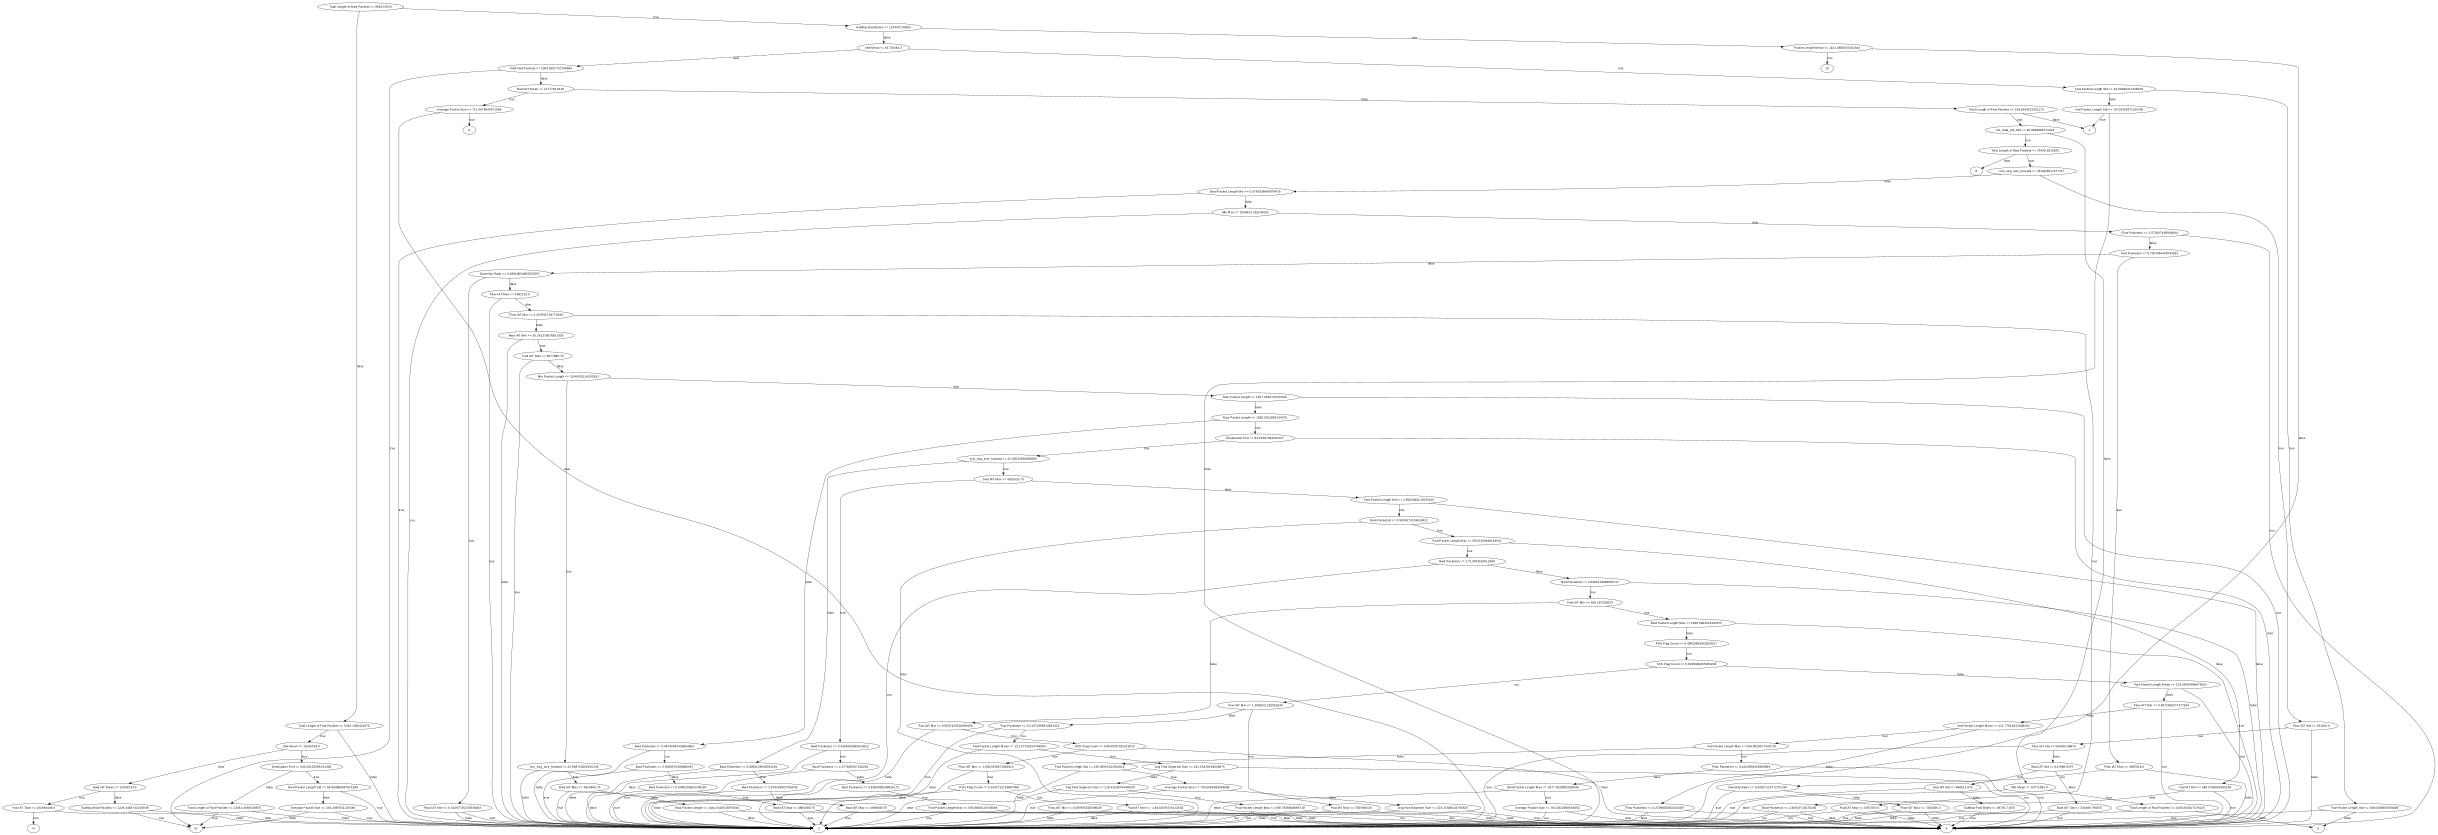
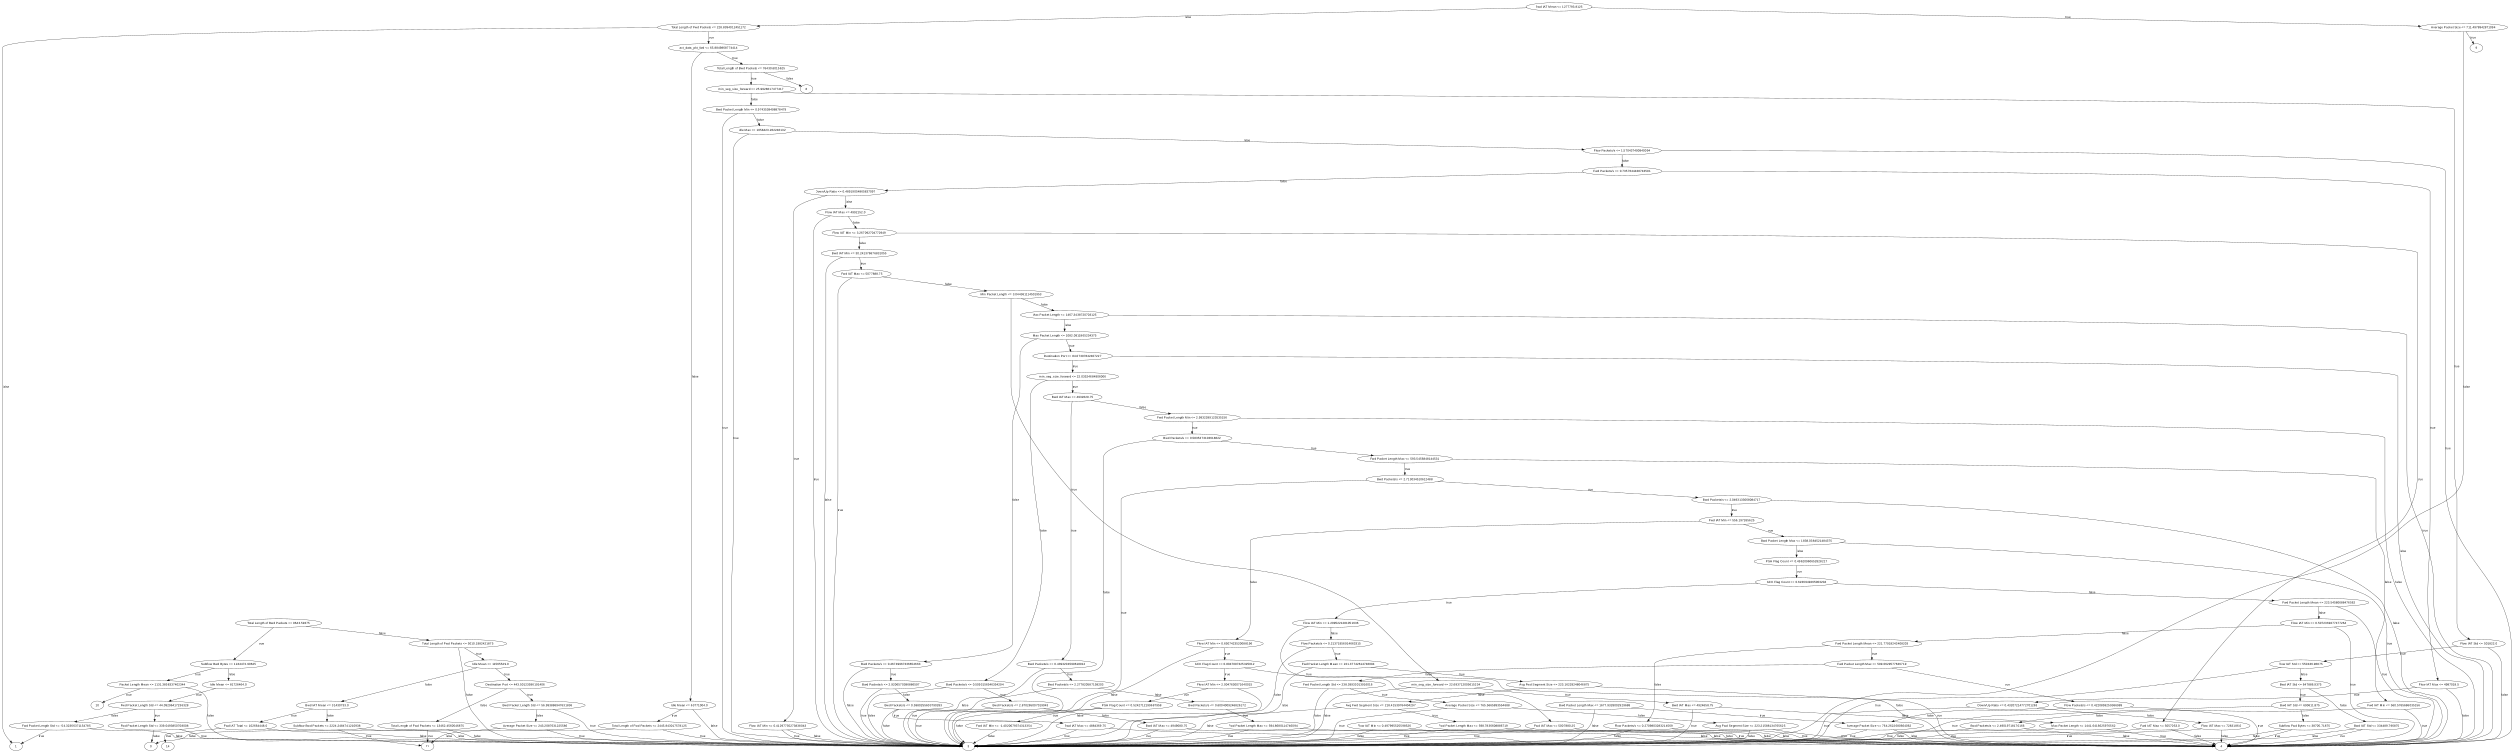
node "Total Fwd Packets <= 1084.8201751708984": removed
edge "Bwd Packets/s <= 2.713034510612488" -> "Bwd Packets/s <= 2.0493133068084717": label "false" -> "true"
edge "Flow Packets/s <= 0.21371956914663315" -> "3": label "true" -> "false"
edge "Flow Packets/s <= 0.4220859259366989" -> "Bwd Packet Length Max <= 1677.9328002929688": now "Flow Packets/s <= 0.4220859259366989" -> "Average Packet Size <= 764.2622680664062"
edge "Fwd IAT Min <= -1.4020079374313354" -> "4": removed, label "true"
node "21": label "21" -> "11"
